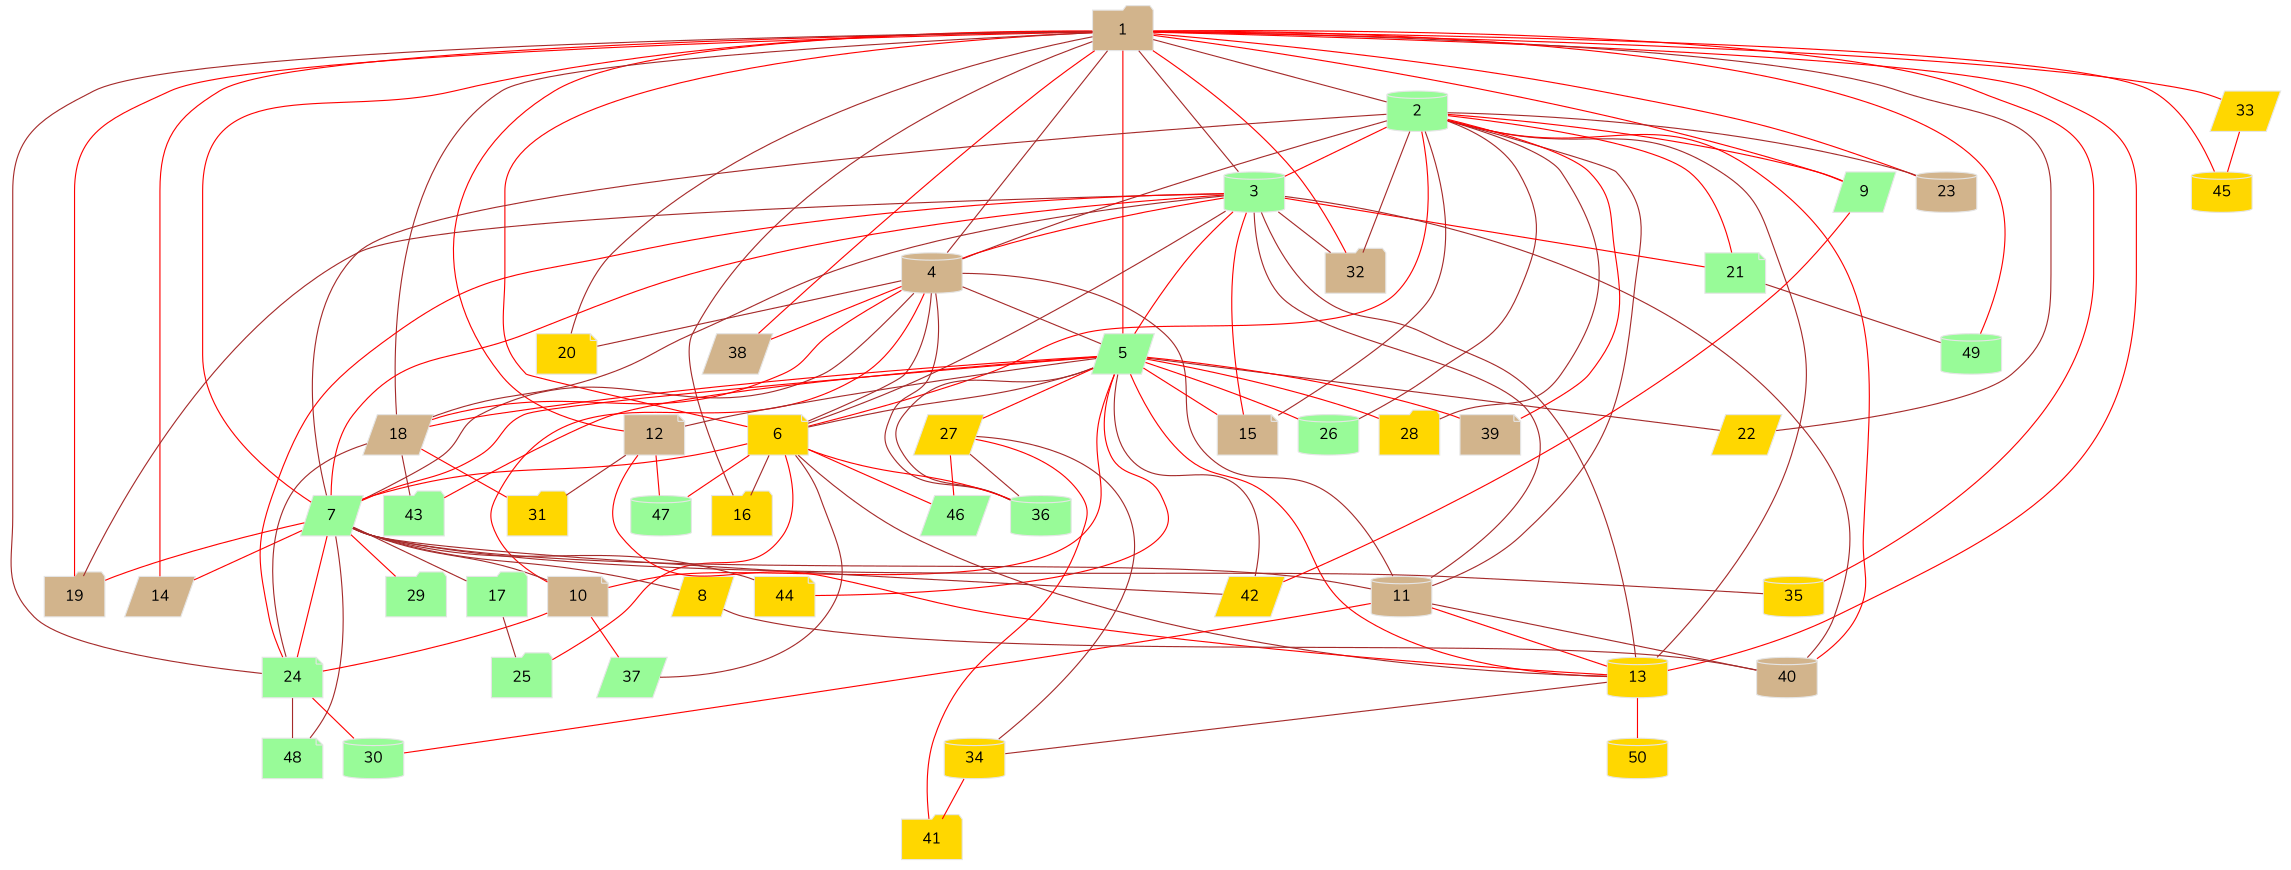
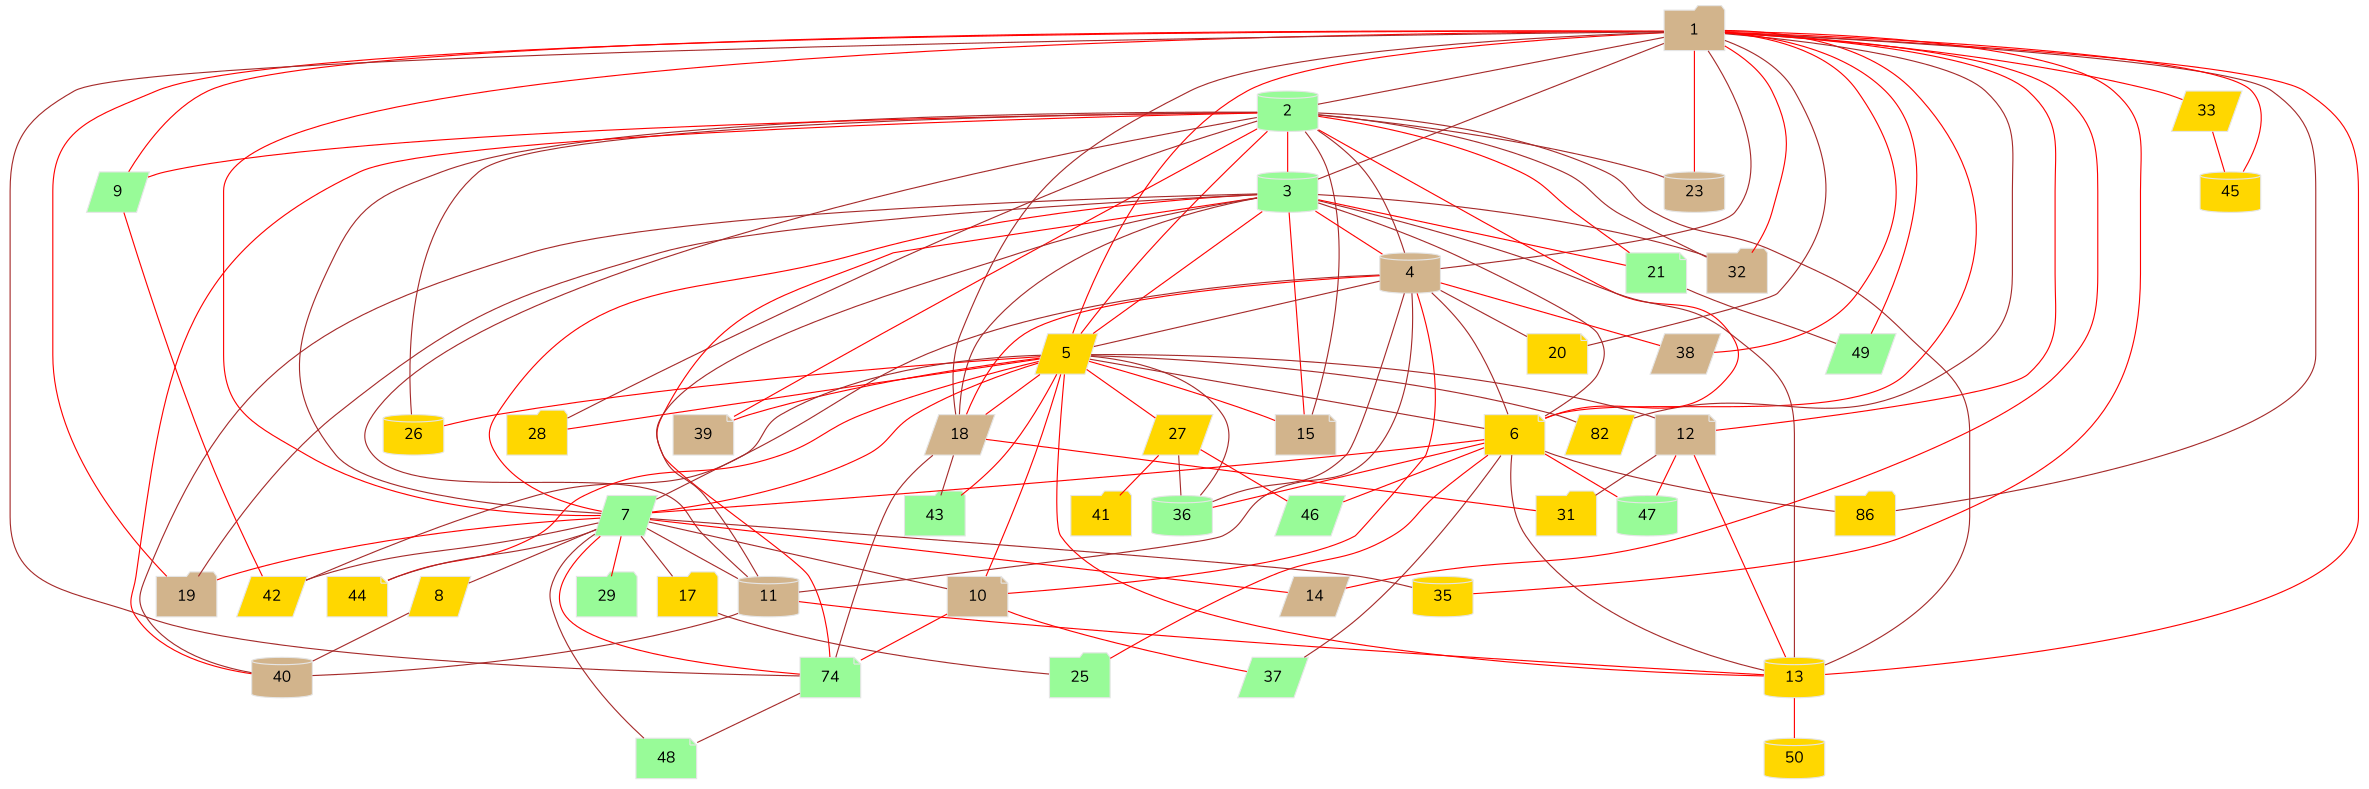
edge "2" -- "5": added
node "5": fillcolor palegreen -> gold
node "49": shape cylinder -> parallelogram
node "26": fillcolor palegreen -> gold
node "22": label "22" -> "82"
node "16": label "16" -> "86"
node "17": fillcolor palegreen -> gold
node "24": label "24" -> "74"
node "30": removed
node "34": removed
